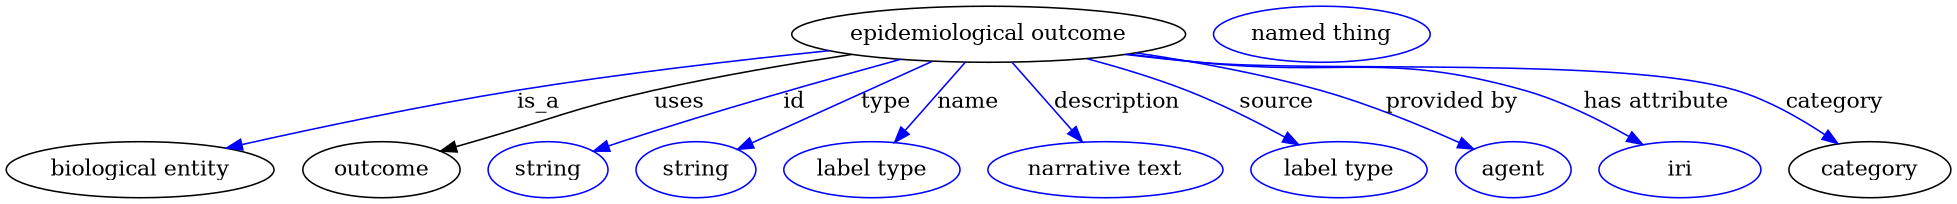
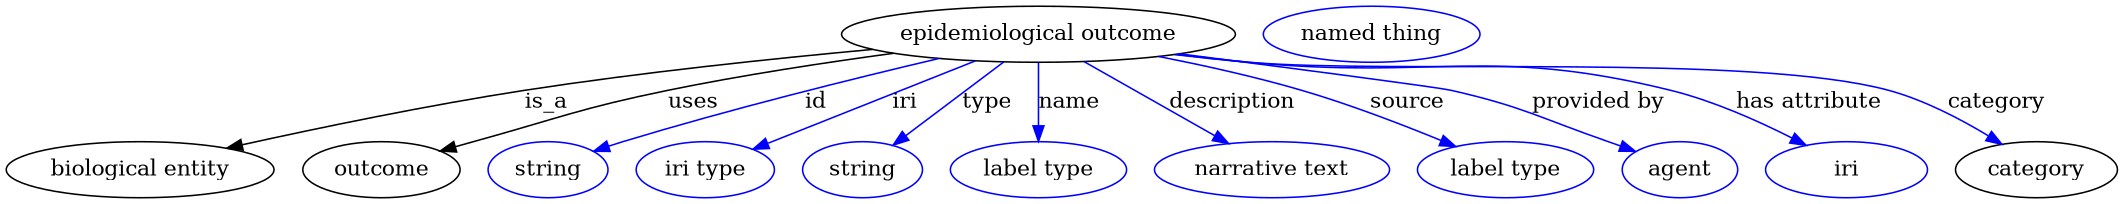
edge "epidemiological outcome" -> "biological entity": color blue -> black
node "iri type": added
